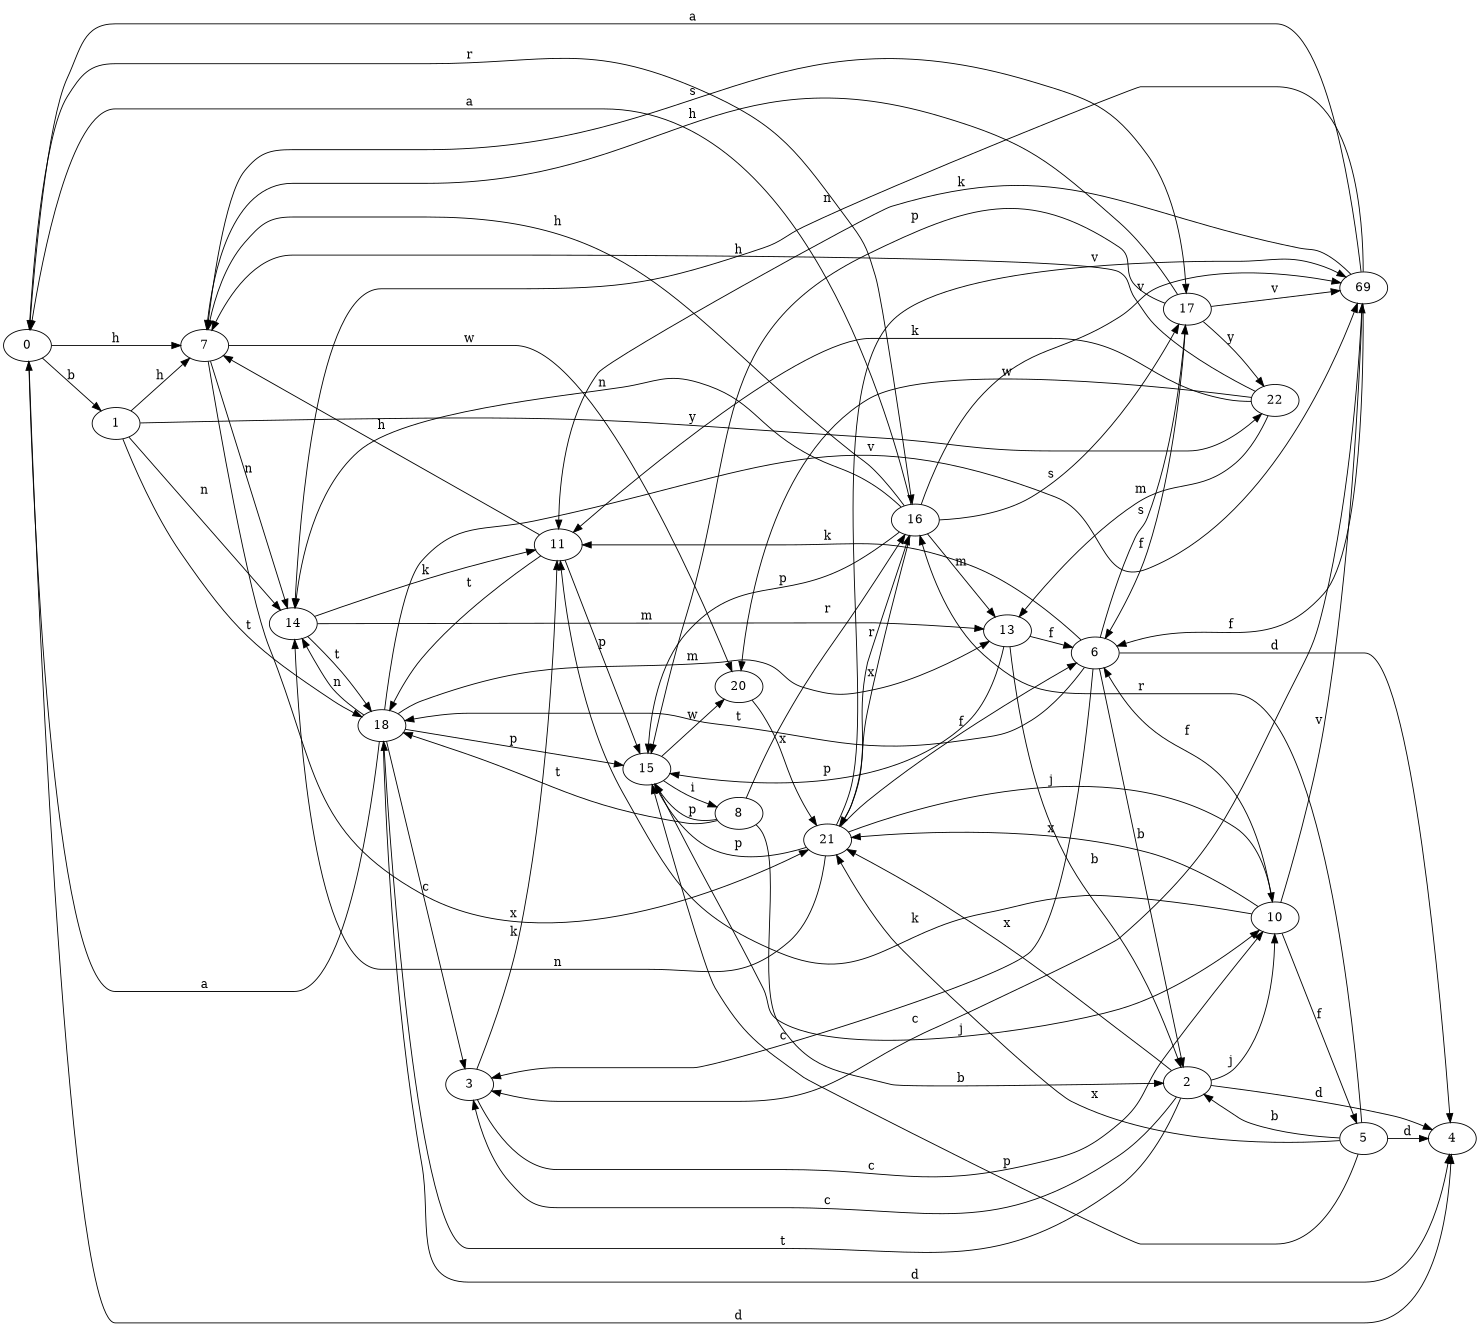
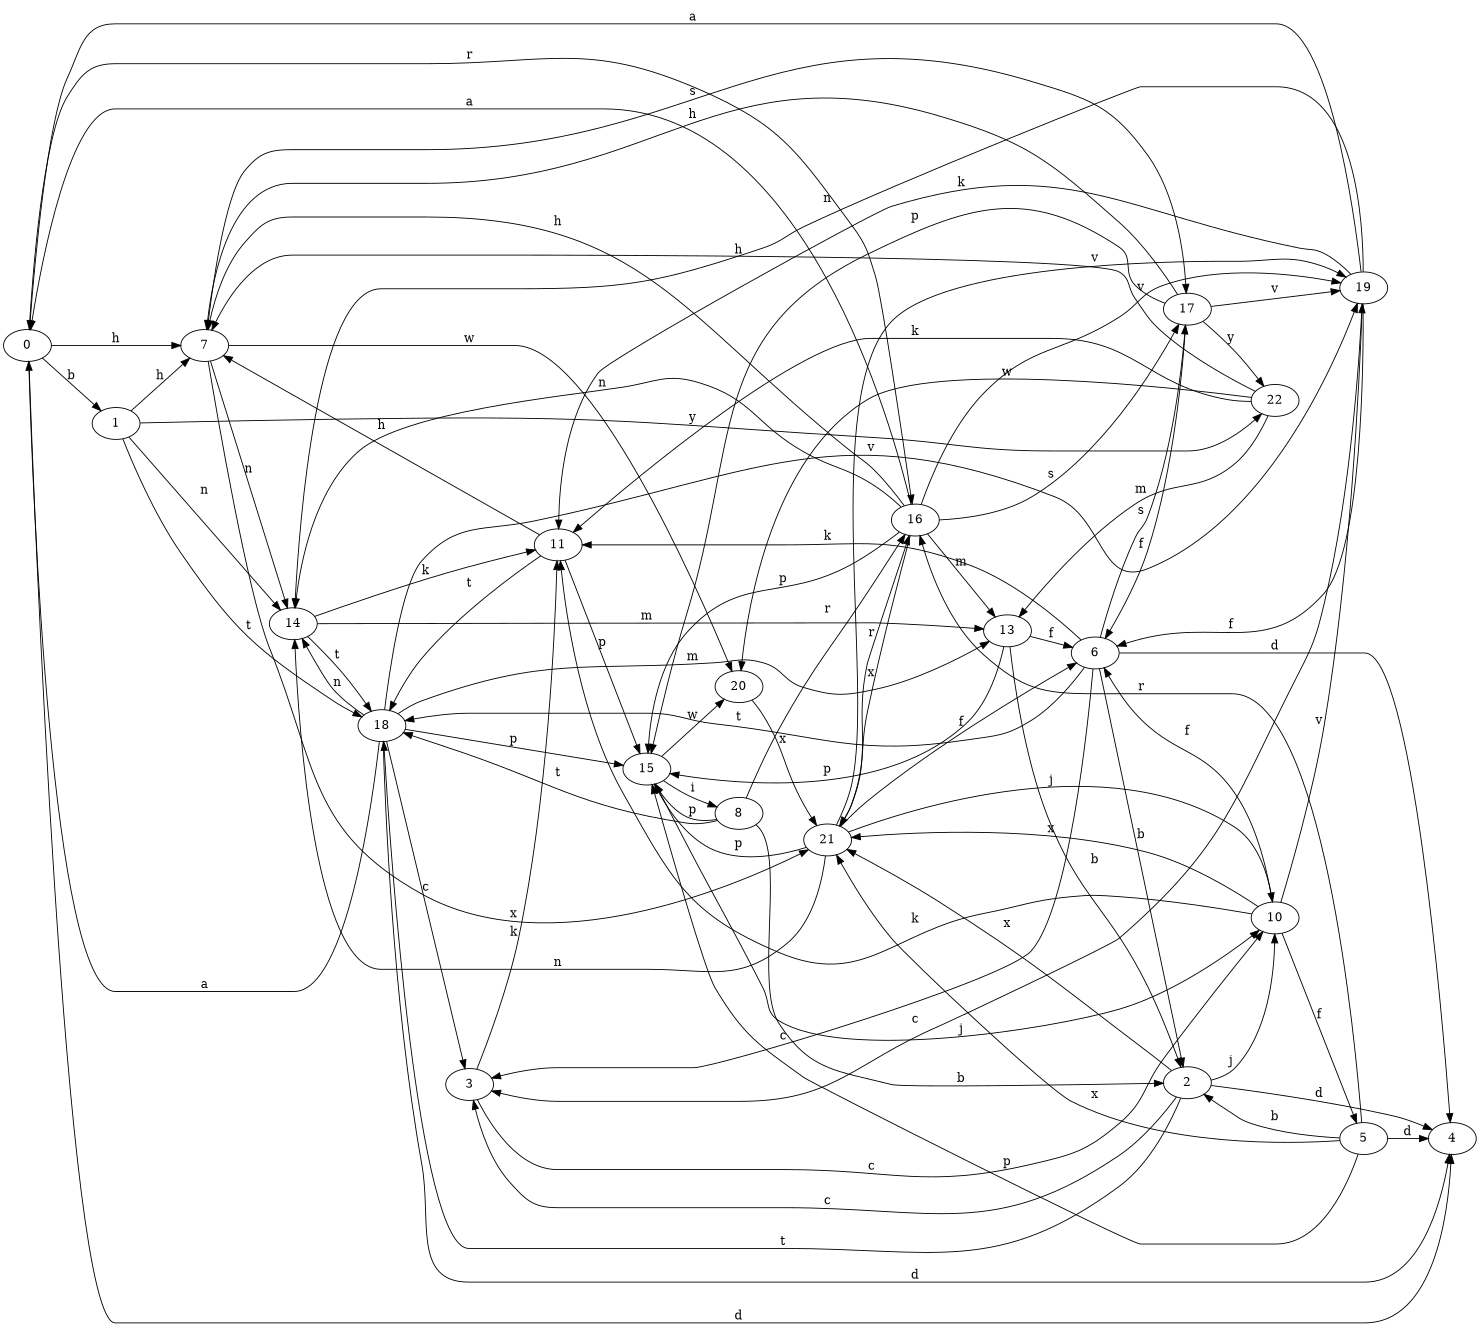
node "69": label "69" -> "19"
